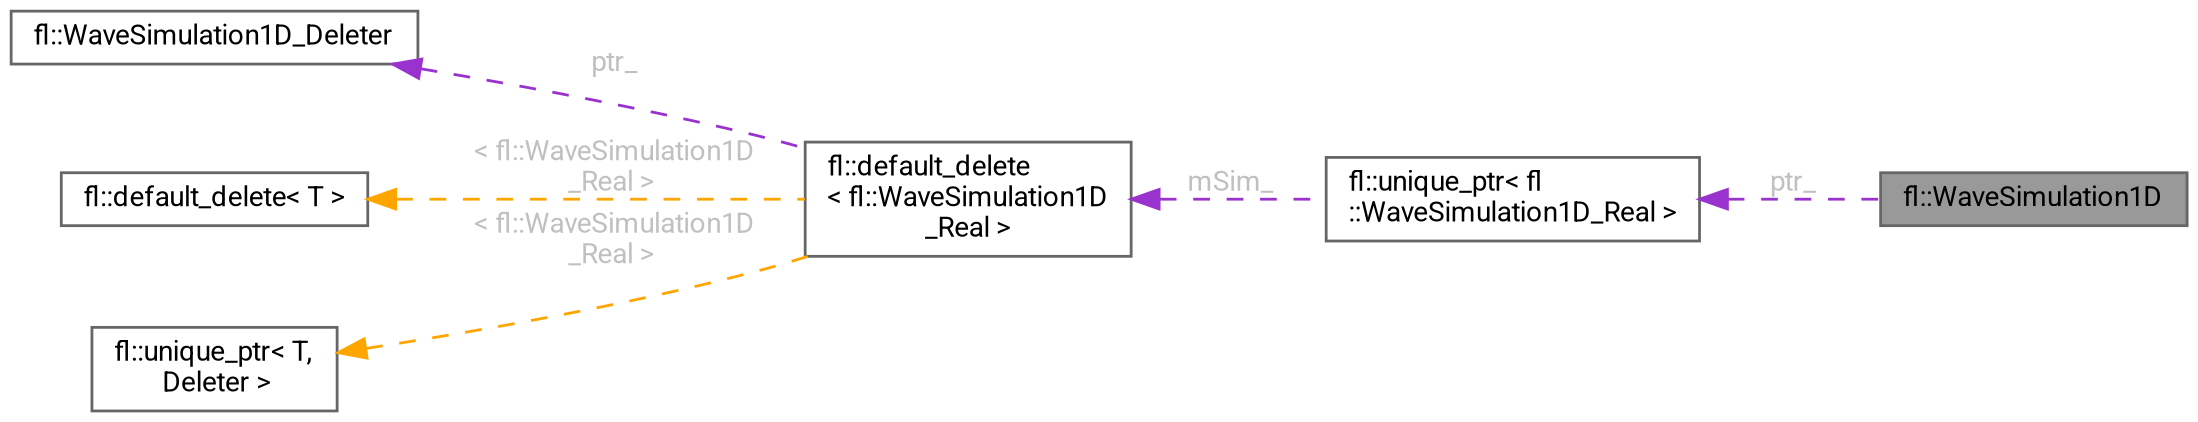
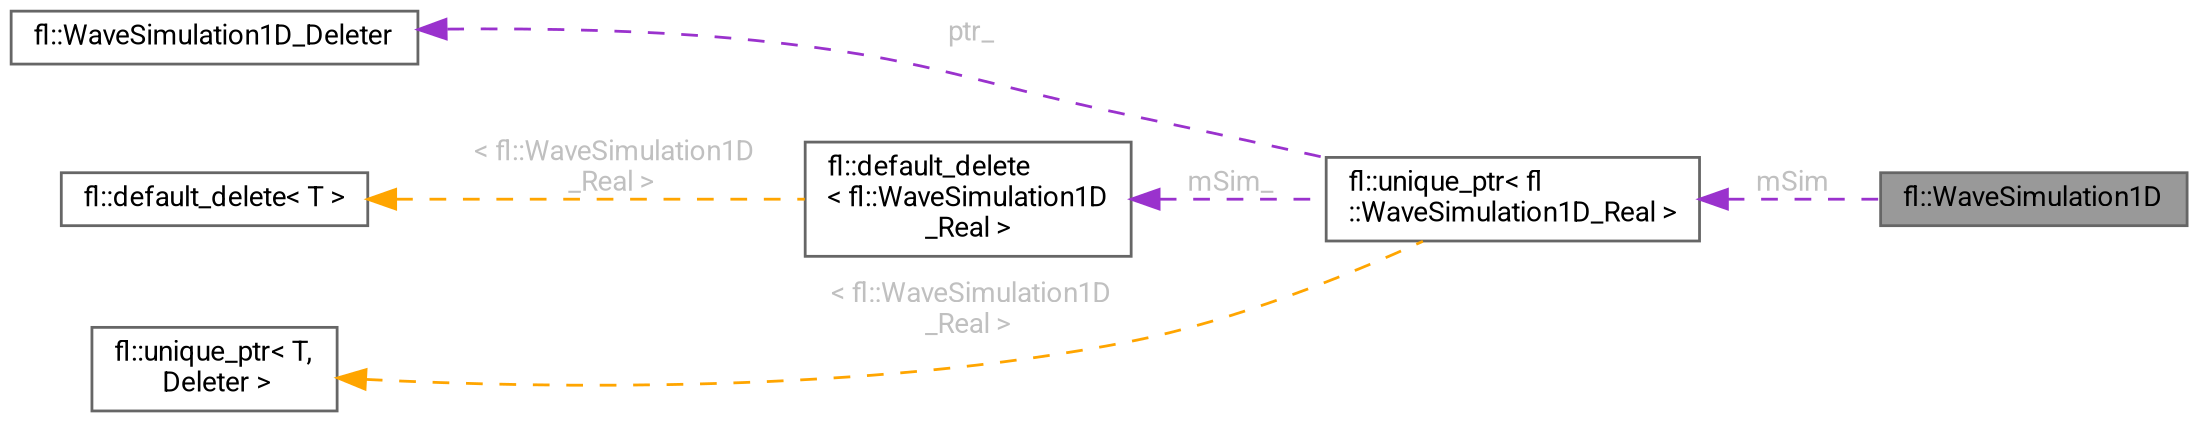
edge "fl::default_delete < fl::WaveSimulation1D _Real >" -> "fl::WaveSimulation1D_Deleter": now "fl::unique_ptr< fl ::WaveSimulation1D_Real >" -> "fl::WaveSimulation1D_Deleter"
edge "fl::WaveSimulation1D" -> "fl::unique_ptr< fl ::WaveSimulation1D_Real >": label " ptr_" -> " mSim"
edge "fl::default_delete < fl::WaveSimulation1D _Real >" -> "fl::unique_ptr< T, Deleter >": now "fl::unique_ptr< fl ::WaveSimulation1D_Real >" -> "fl::unique_ptr< T, Deleter >"
